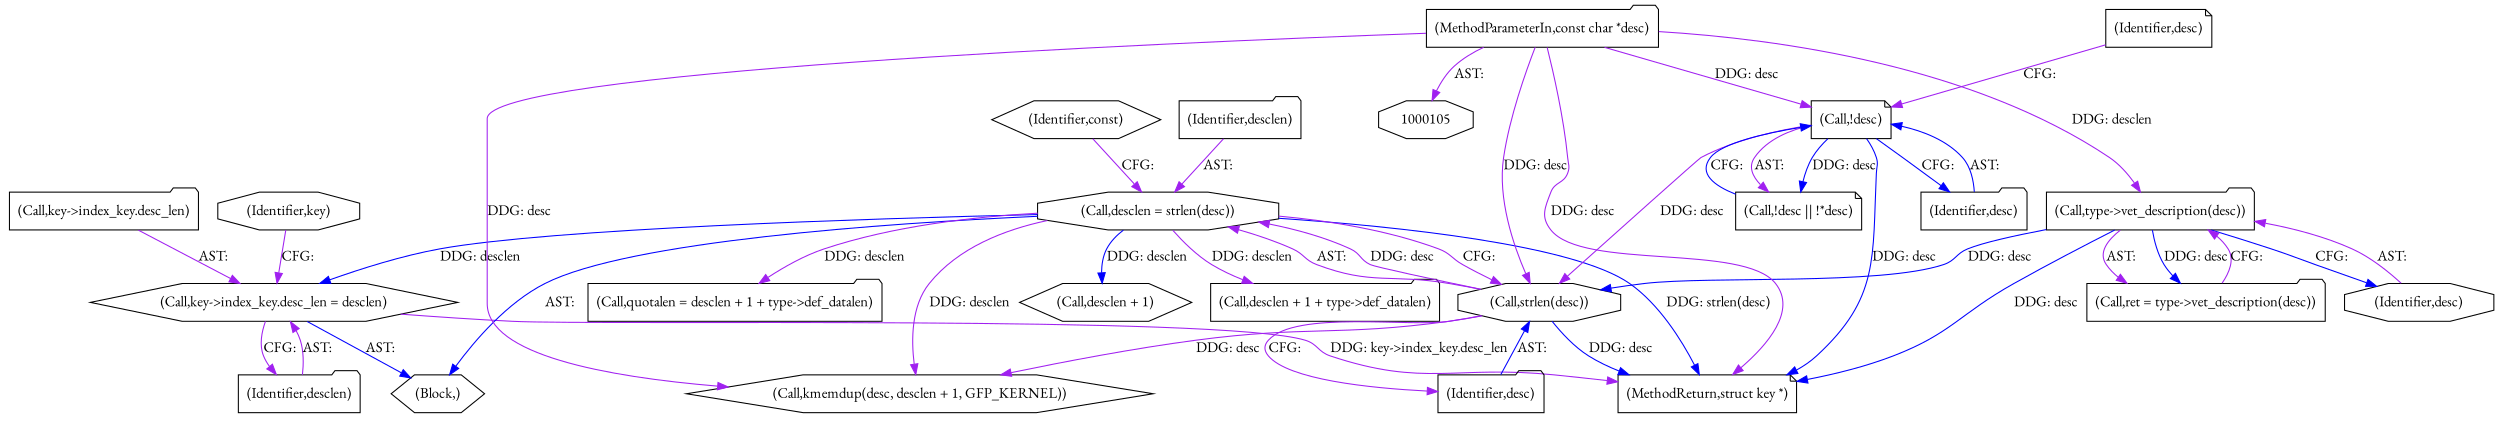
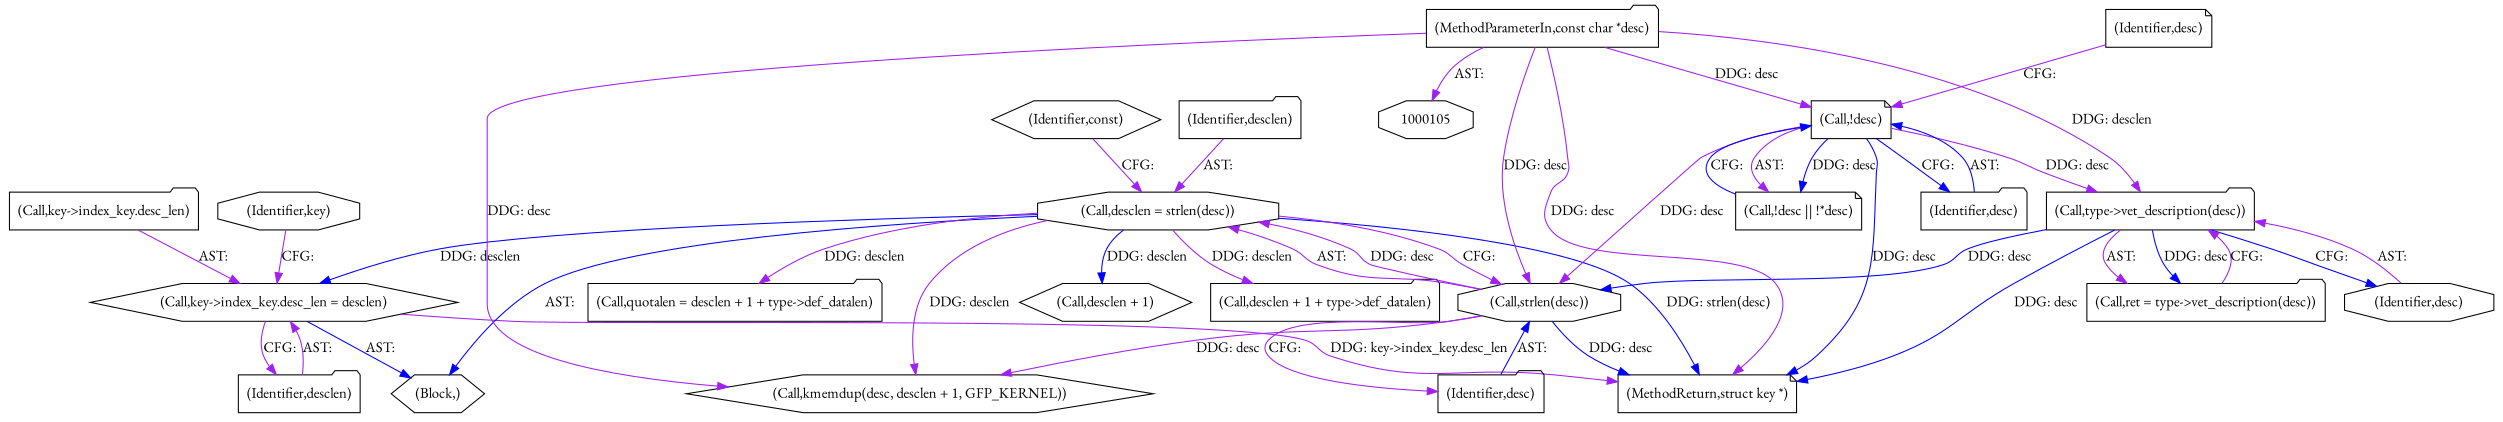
edge "(Call,!desc)" -> "(Call,type->vet_description(desc))": added, label "DDG: desc"
